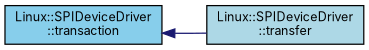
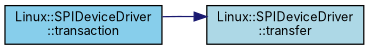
edge "Linux::SPIDeviceDriver ::transfer" -> "Linux::SPIDeviceDriver ::transaction": reversed
